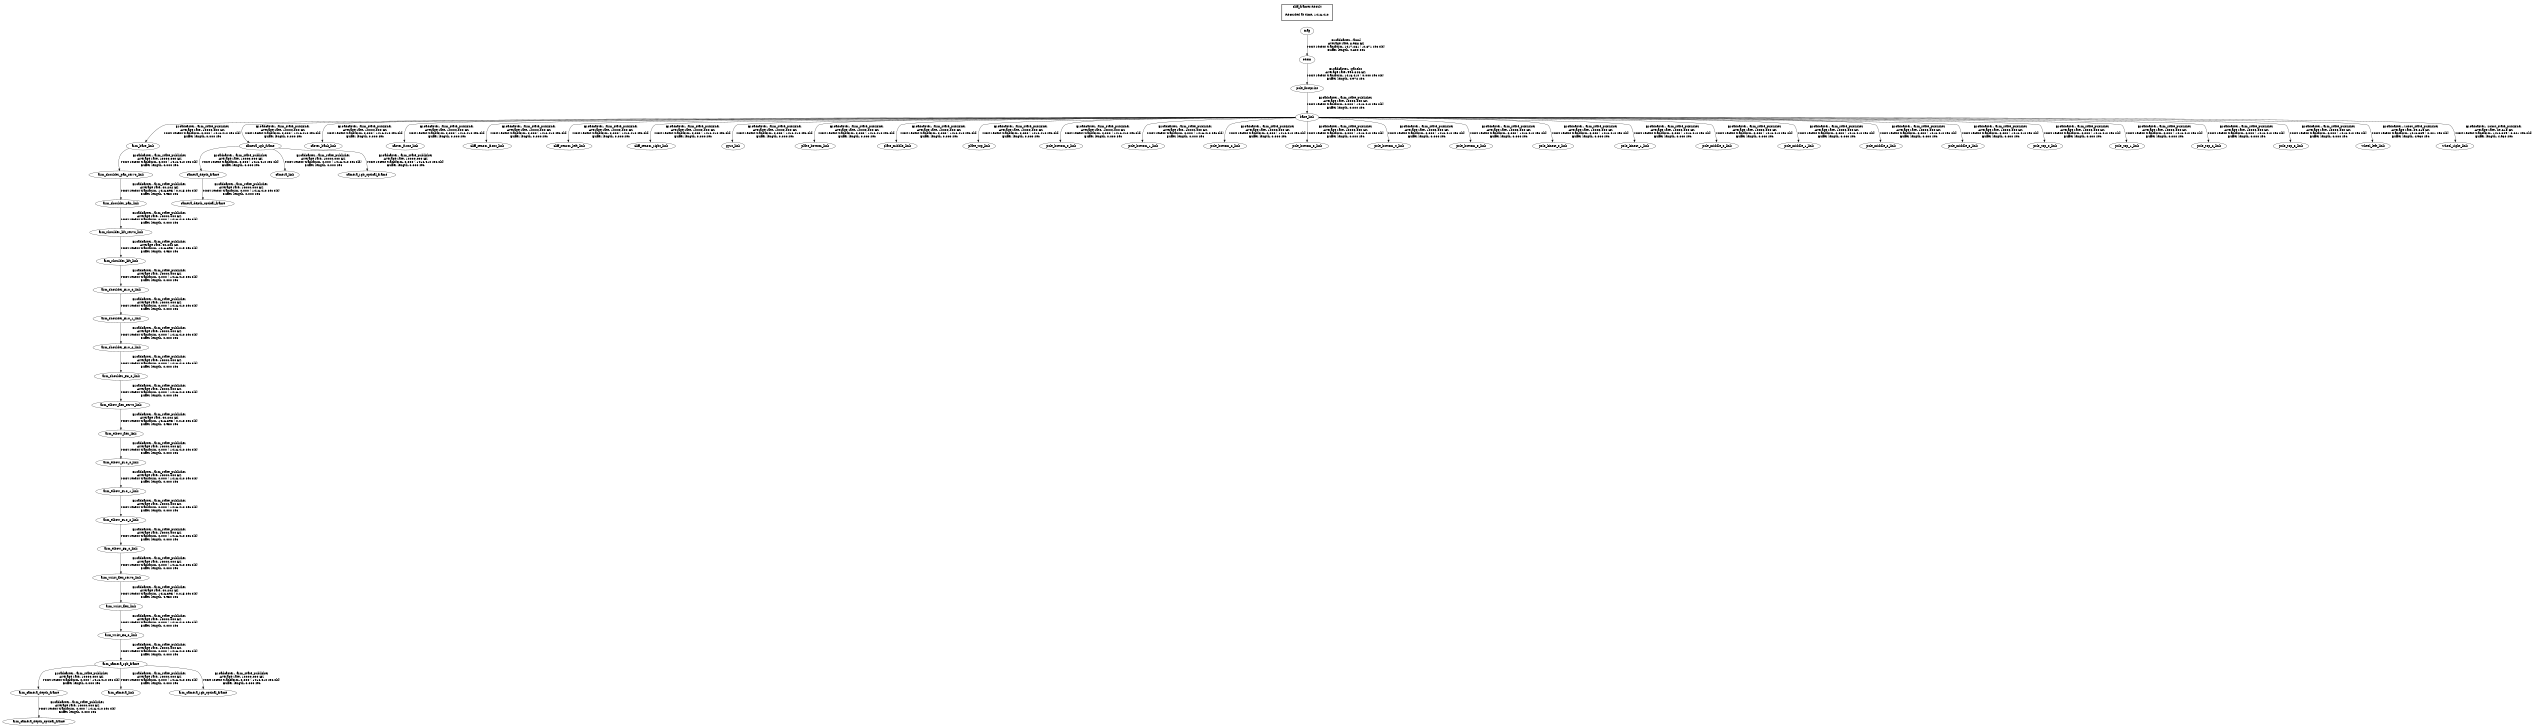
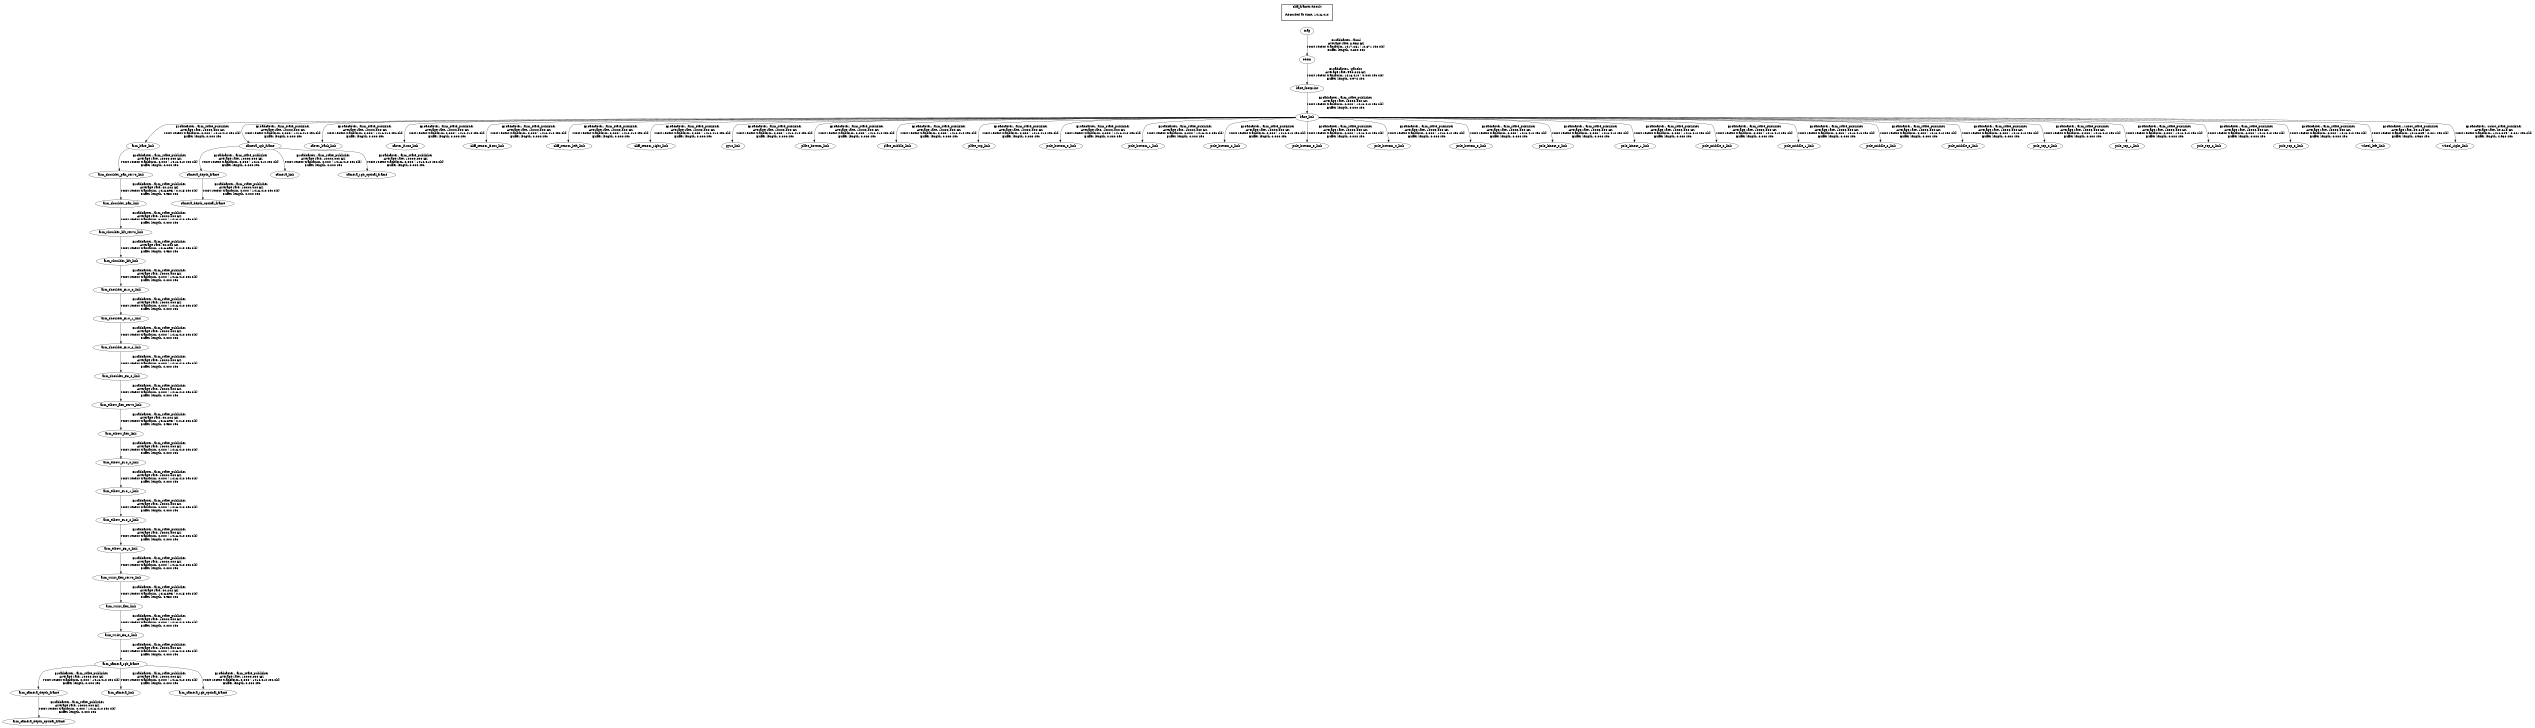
node "pole_footprint": label "pole_footprint" -> "base_footprint"
